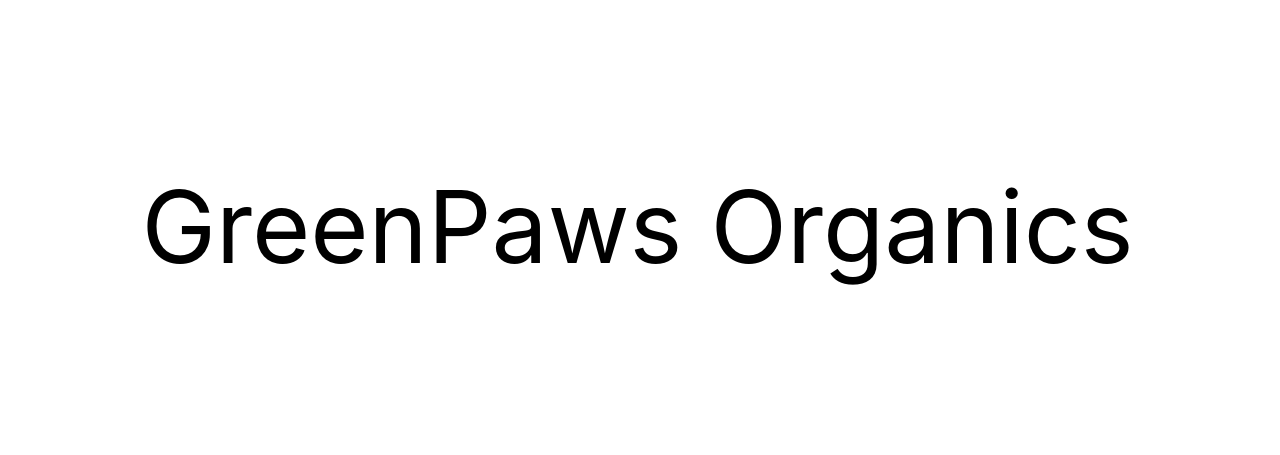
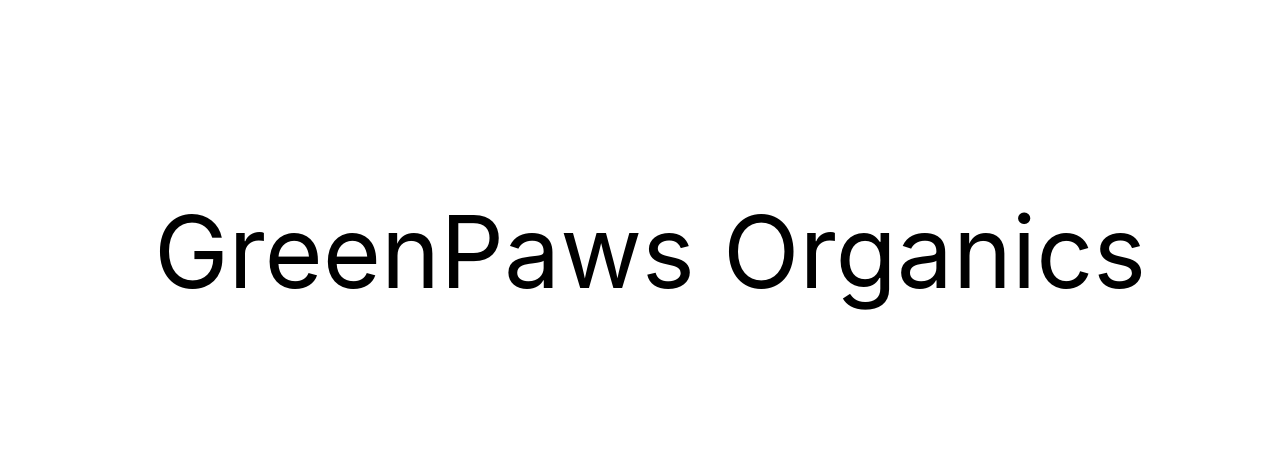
node "GreenPaws Organics": moved (639, 226) -> (651, 251)
